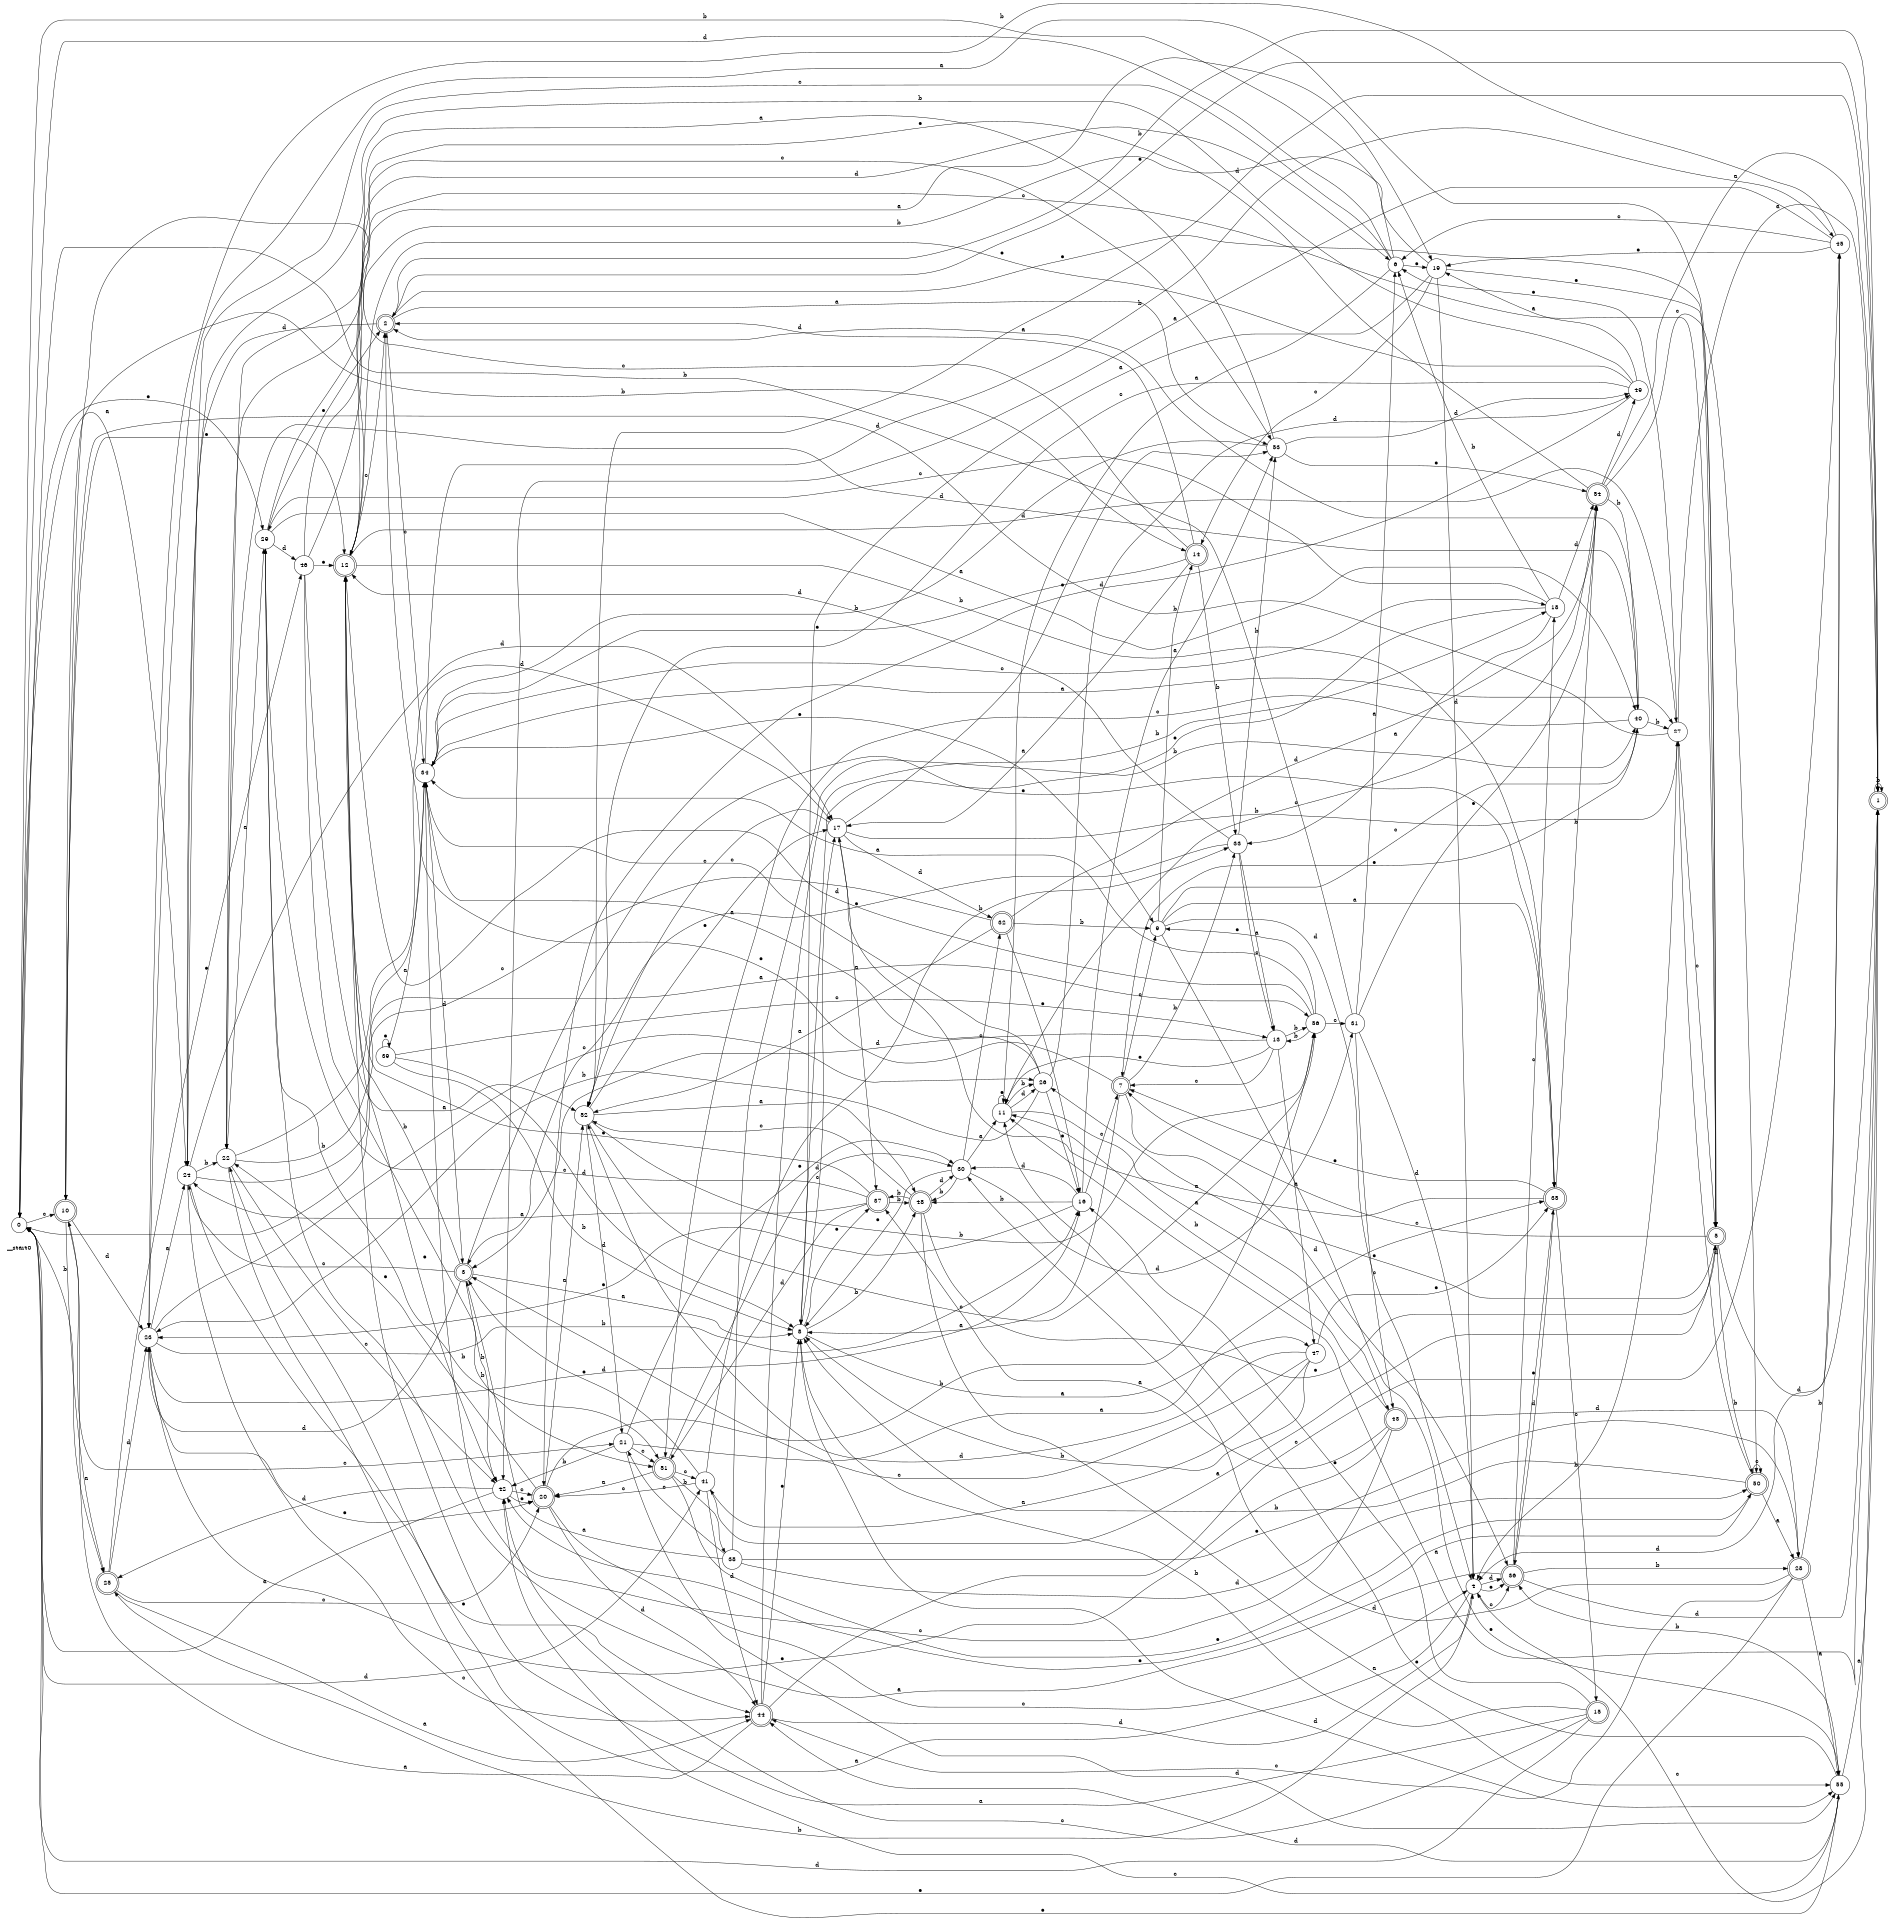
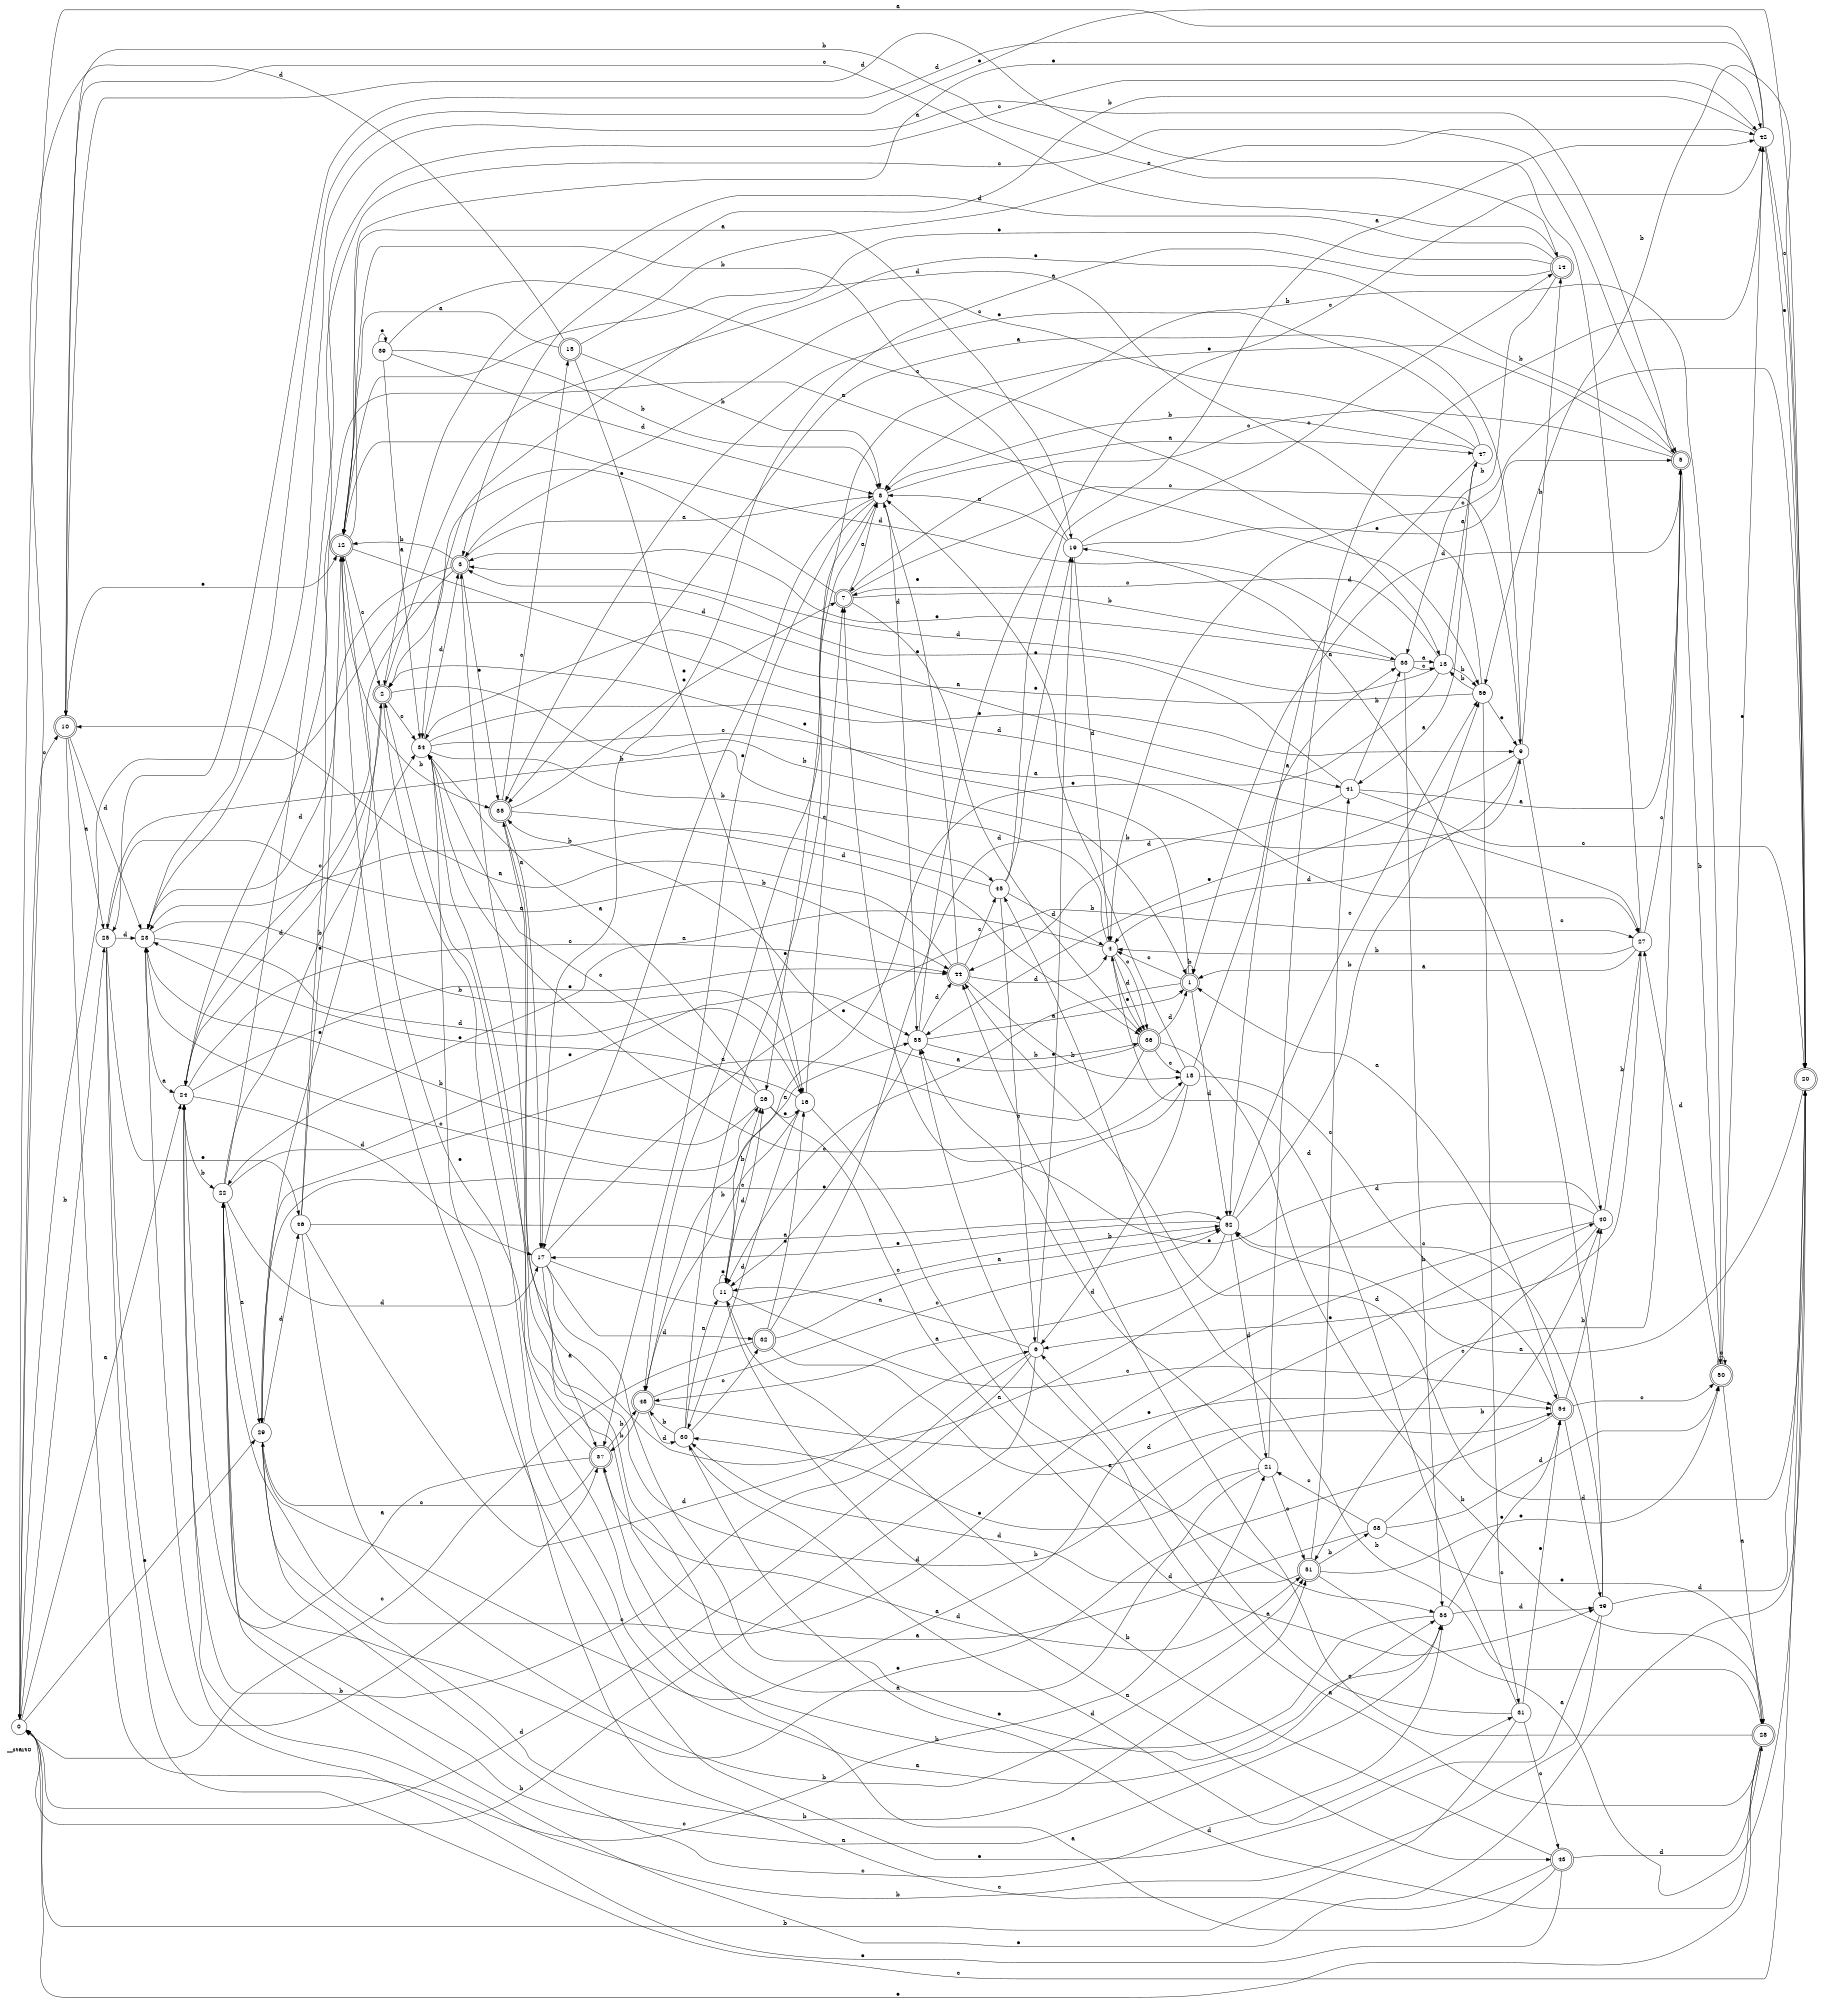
edge "3" -> "42": reversed
node "25": shape doublecircle -> circle
edge "25" -> "37": added, label "b"
